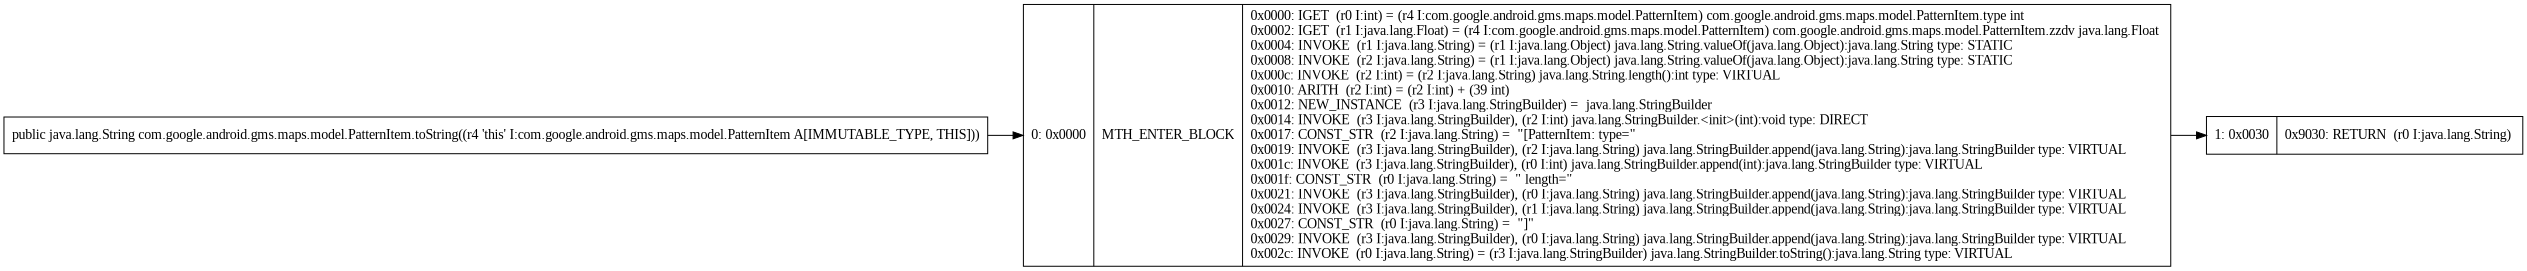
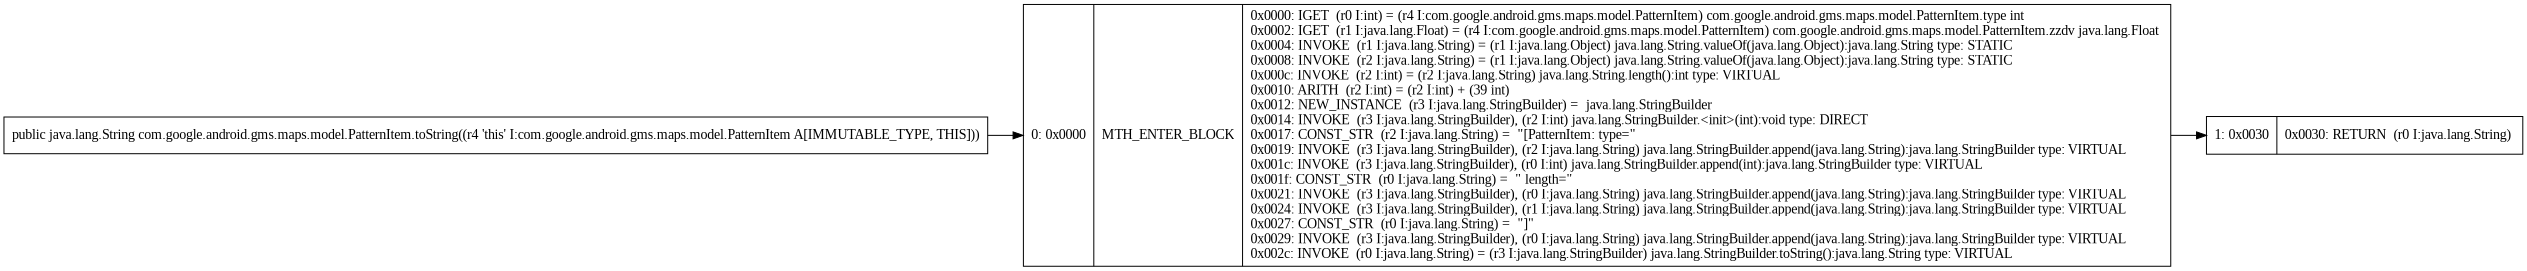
node "1: 0x0030": text "0x9030: RETURN  (r0 I:java.lang.String)" -> "0x0030: RETURN  (r0 I:java.lang.String)"
